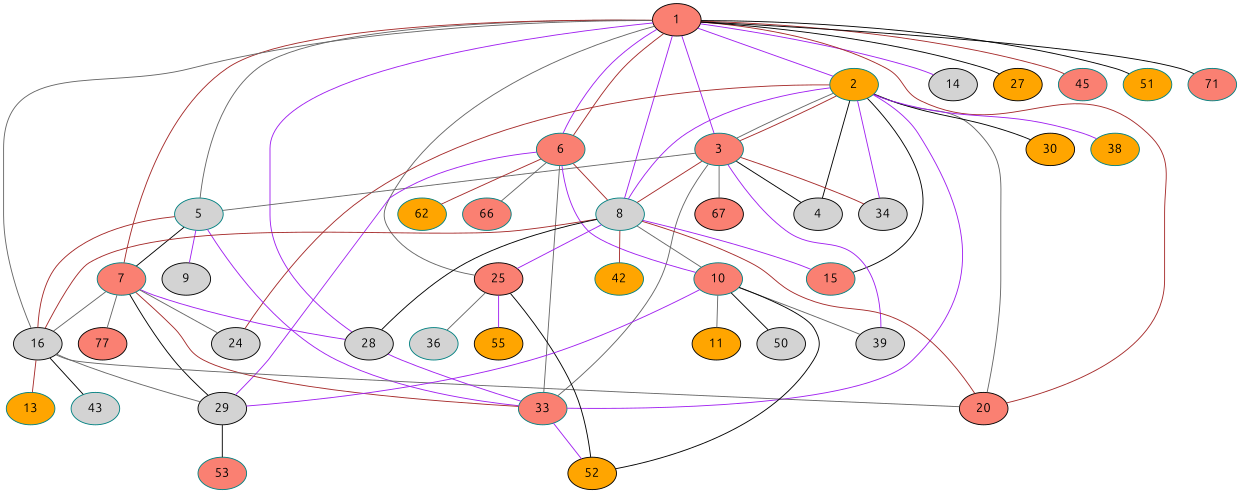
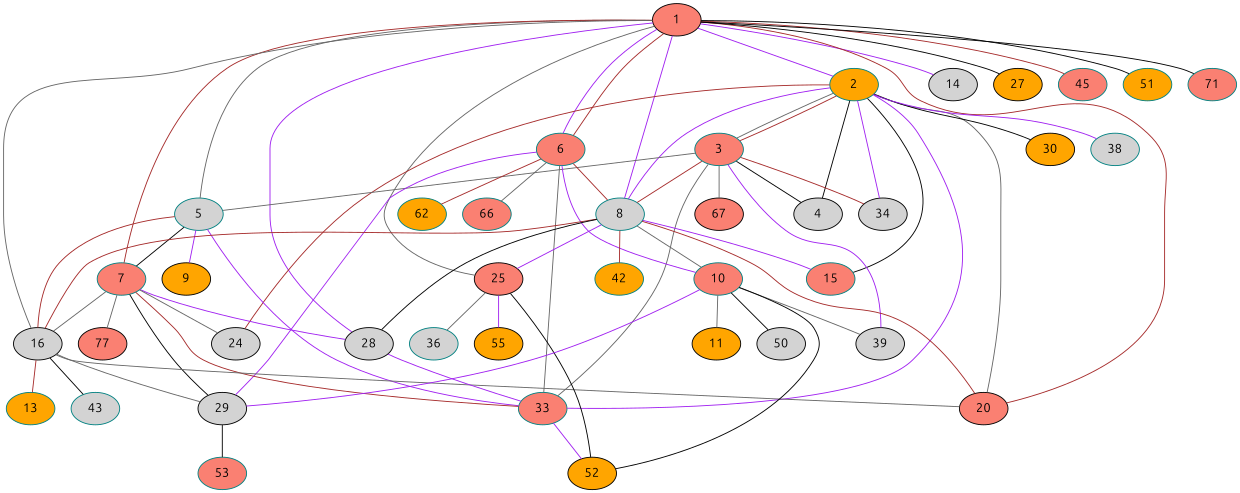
edge "1" -- "3": removed
node "38": fillcolor orange -> lightgrey
node "9": fillcolor lightgrey -> orange
